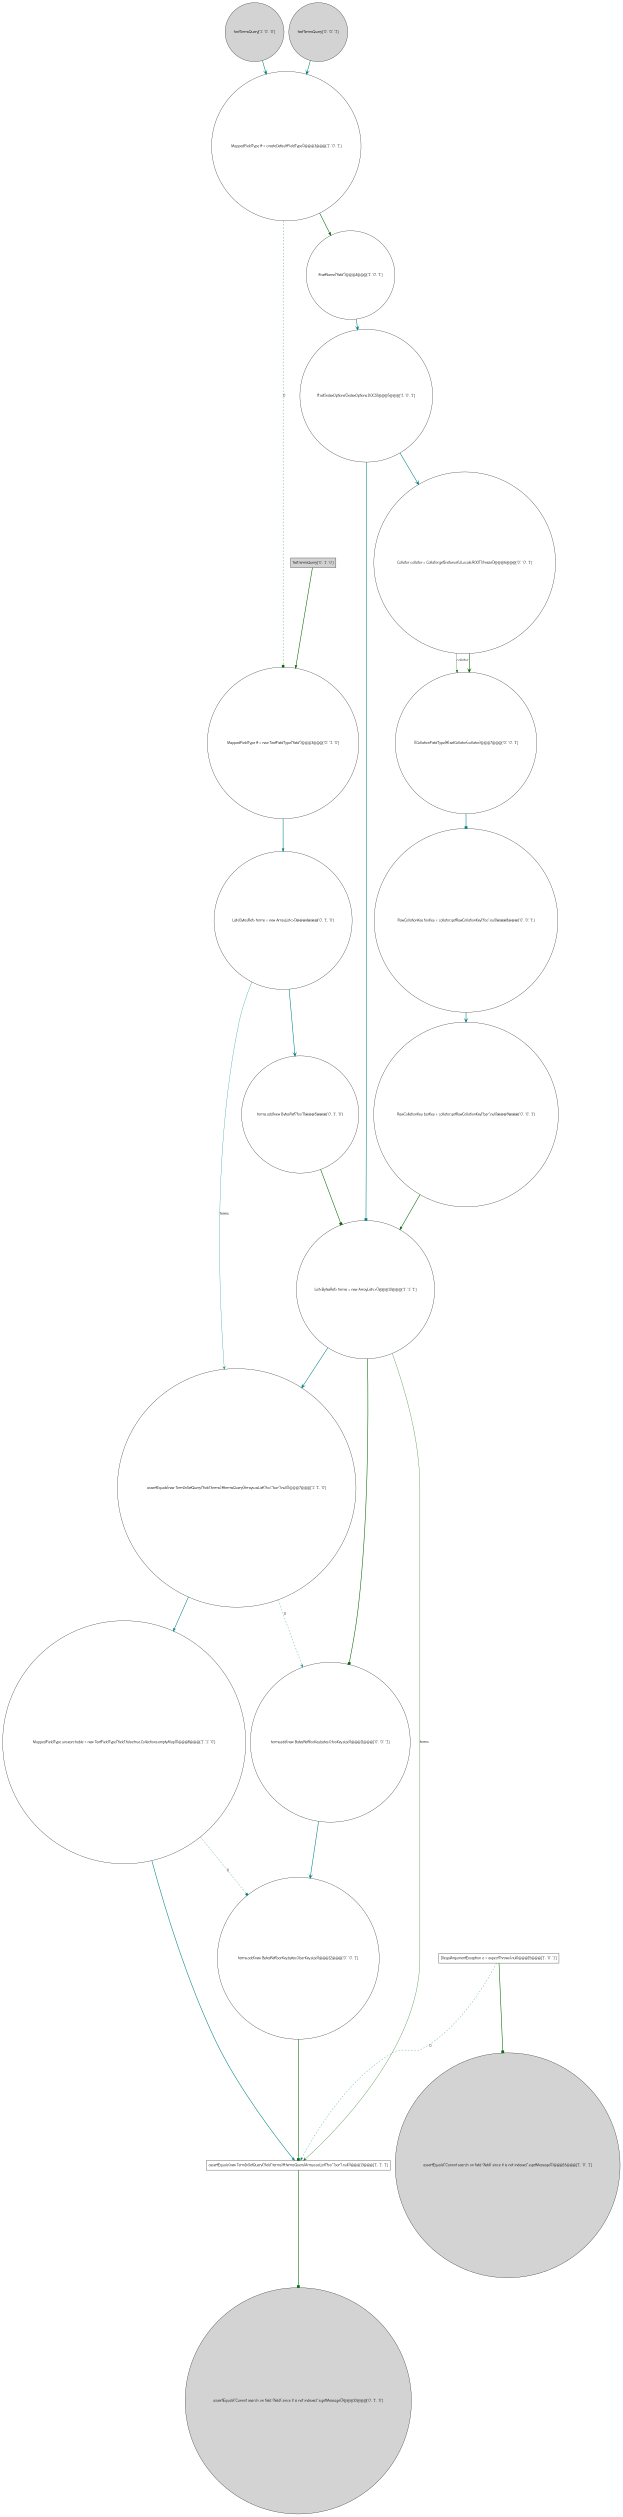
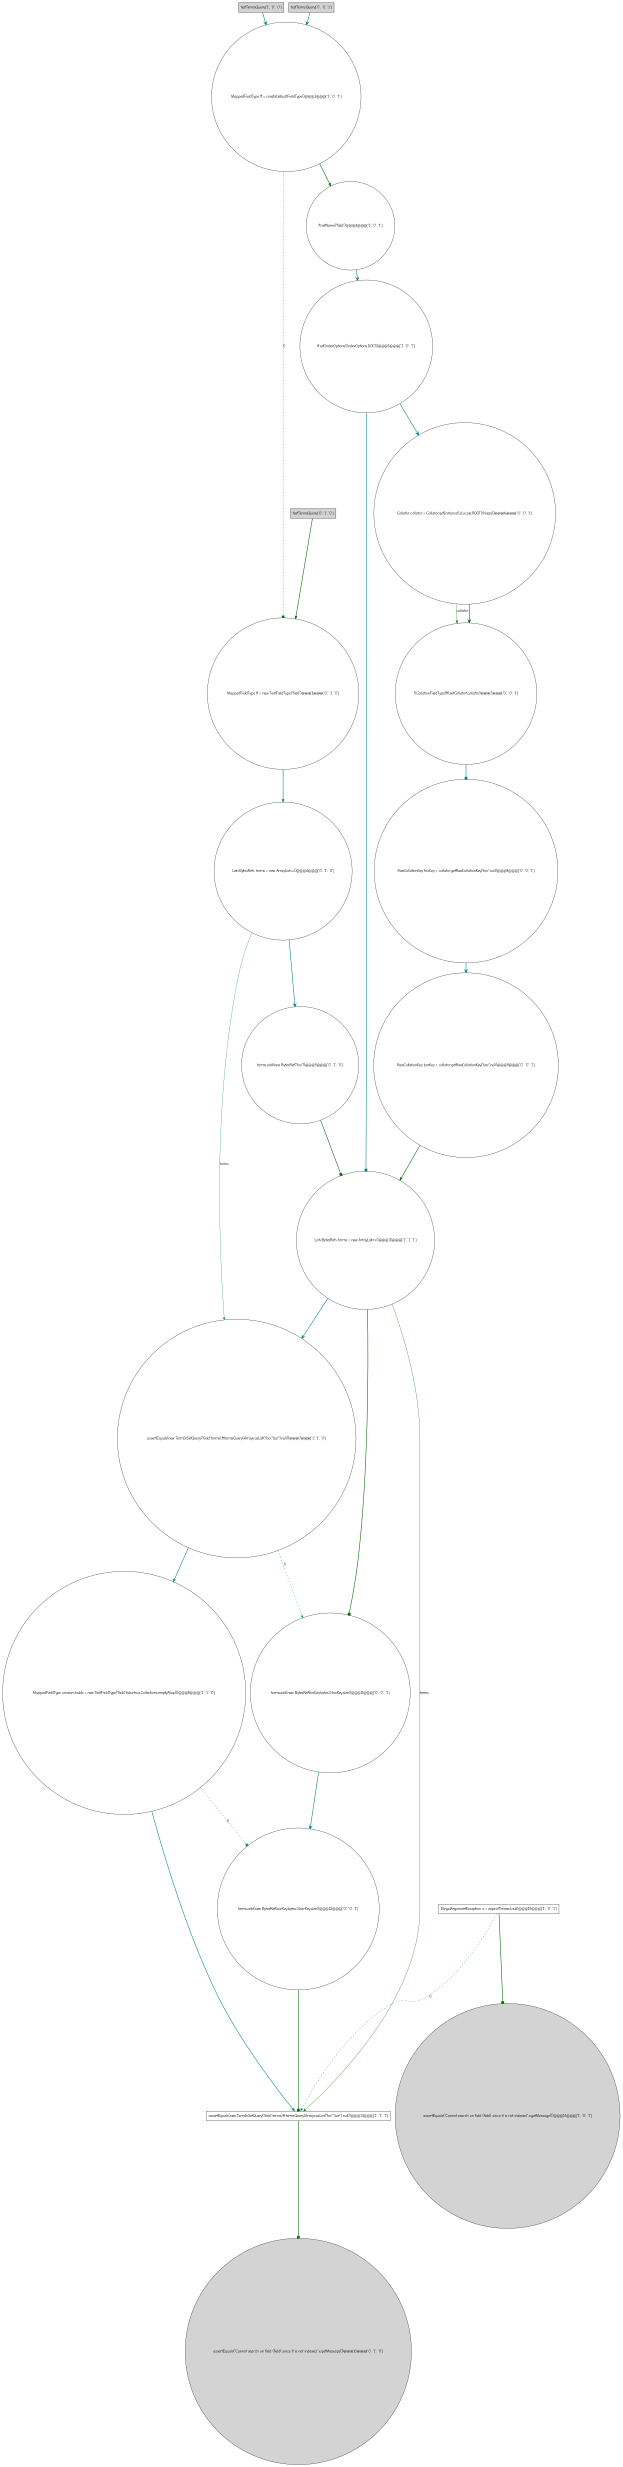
node "testTermsQuery['1', '0', '0']": shape circle -> box
node "testTermsQuery['0', '0', '1']": shape circle -> box
